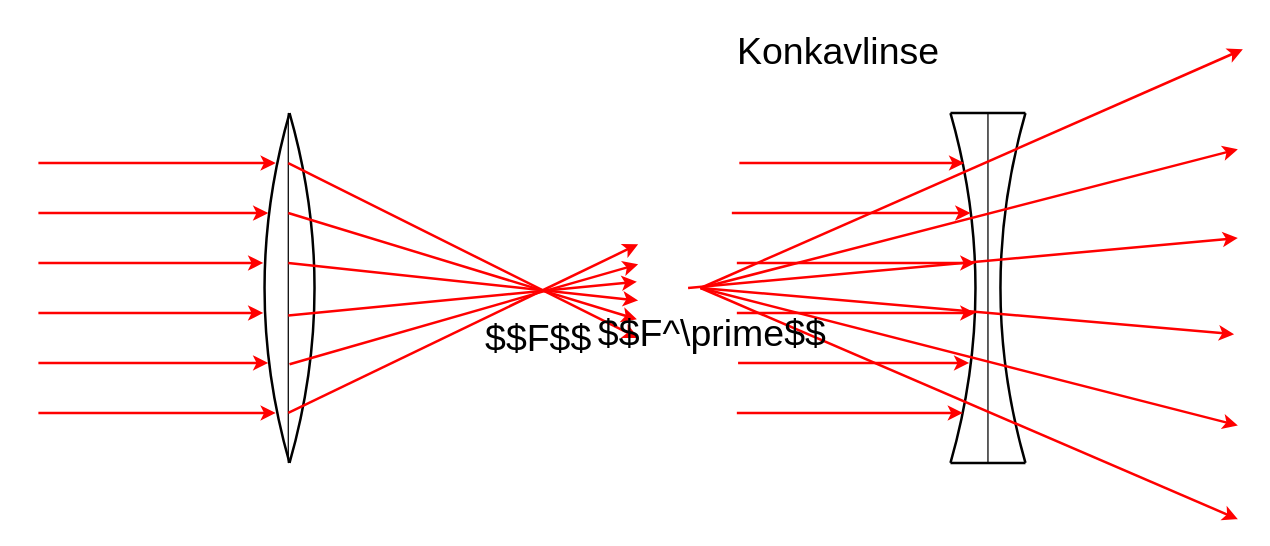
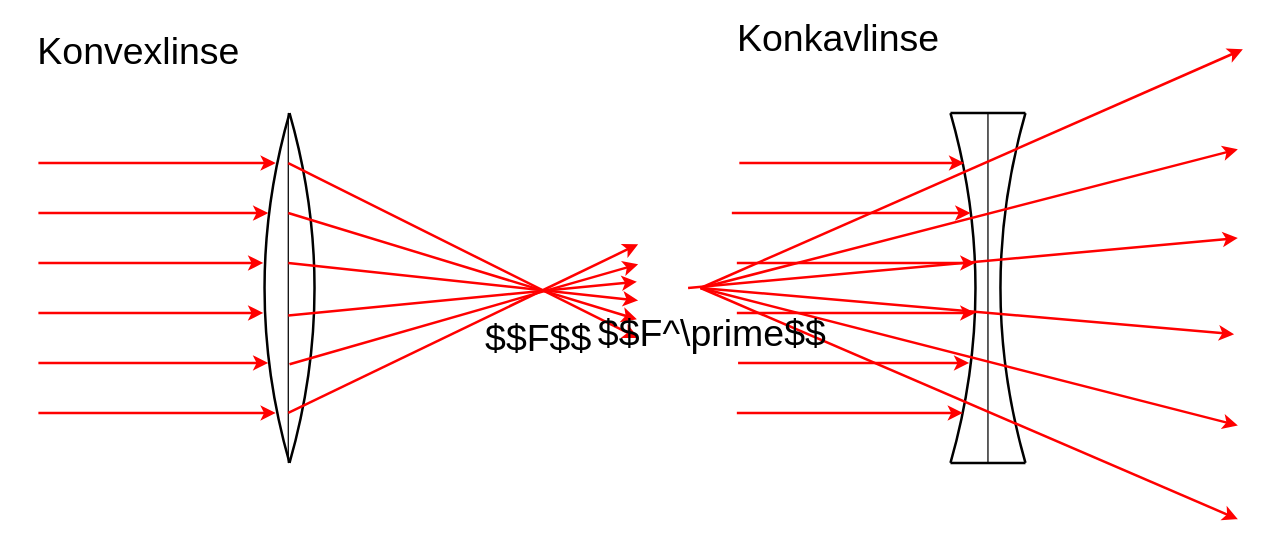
node "Konvexlinse": added
node "Konkavlinse": moved (838, 51) -> (838, 38)
